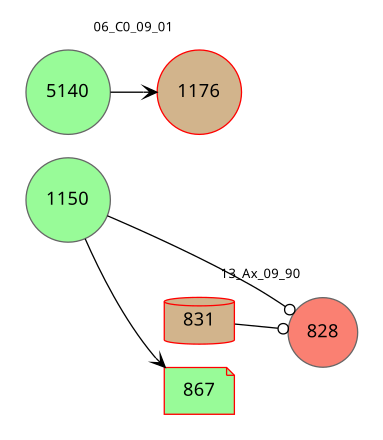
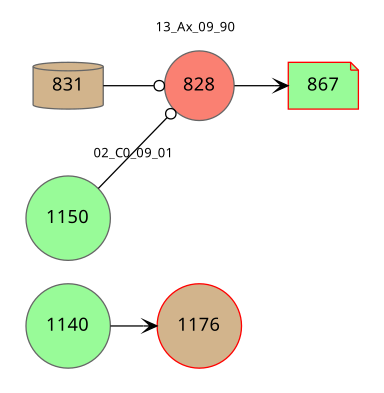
cluster "06_C0_09_01": label "06_C0_09_01" -> "02_C0_09_01"
node "5140": label "5140" -> "1140"
edge "1150" -> "867": now "828" -> "867"
node "831": color red -> gray40
